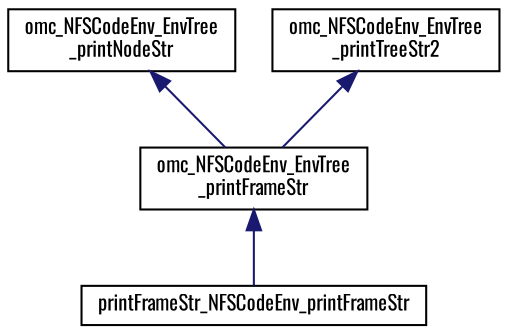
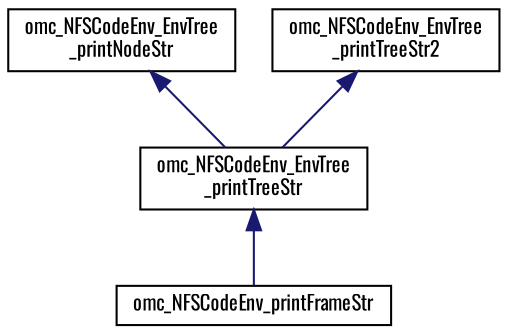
node "omc_NFSCodeEnv_EnvTree _printFrameStr": label "omc_NFSCodeEnv_EnvTree _printFrameStr" -> "omc_NFSCodeEnv_EnvTree _printTreeStr"
node "printFrameStr_NFSCodeEnv_printFrameStr": label "printFrameStr_NFSCodeEnv_printFrameStr" -> "omc_NFSCodeEnv_printFrameStr"
